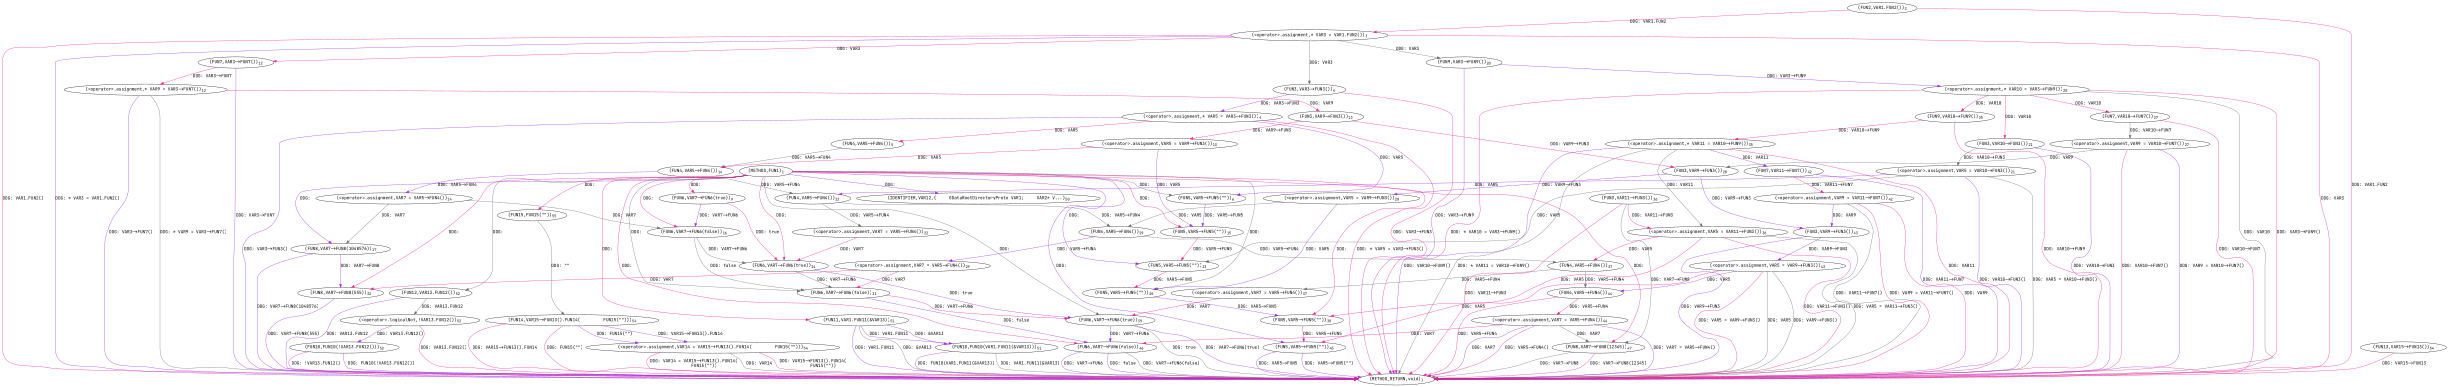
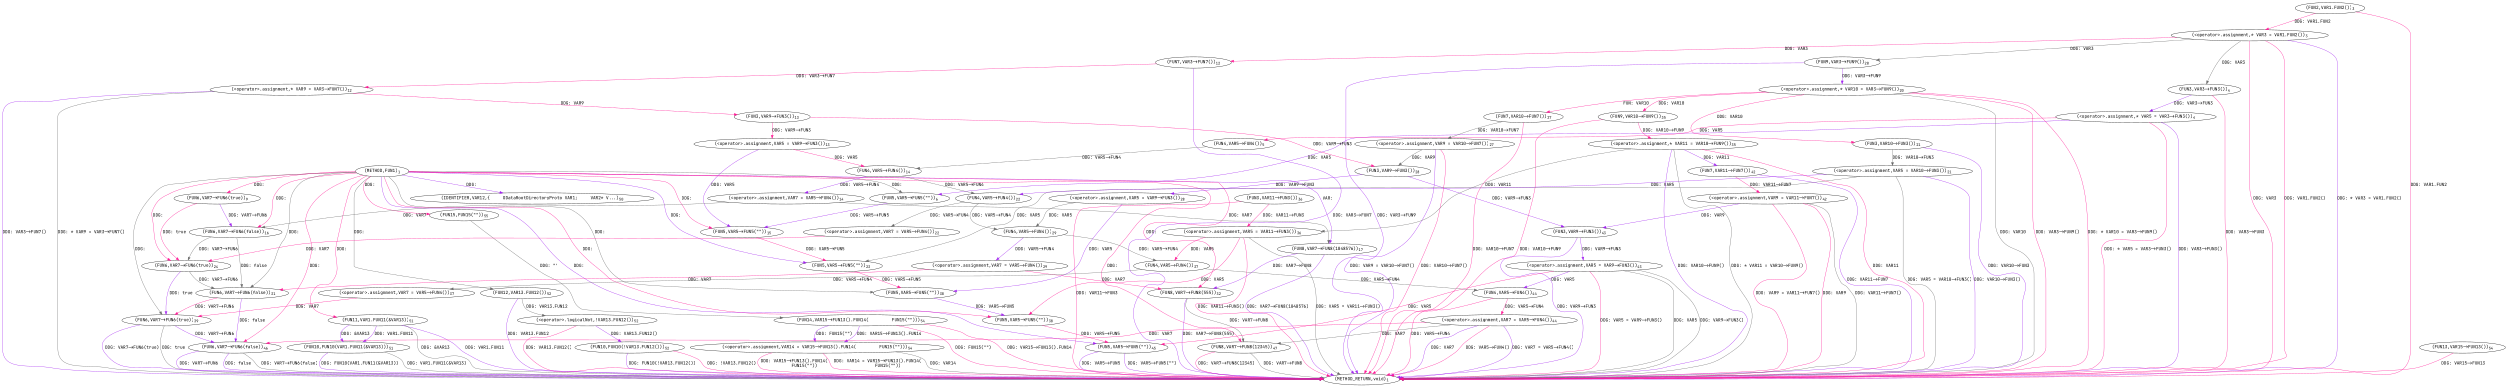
edge "(<operator>.assignment,* VAR10 = VAR3->FUN9())" -> "(FUN7,VAR10->FUN7())": label "DDG: VAR10" -> "FUN: VAR10"
edge "(METHOD,FUN1)" -> "(FUN8,VAR7->FUN8(1048576))": label "DDG: " -> "VAR: "
edge "(FUN3,VAR11->FUN3())" -> "(FUN8,VAR7->FUN8(12345))": now "(FUN8,VAR7->FUN8(555))" -> "(FUN8,VAR7->FUN8(12345))"
